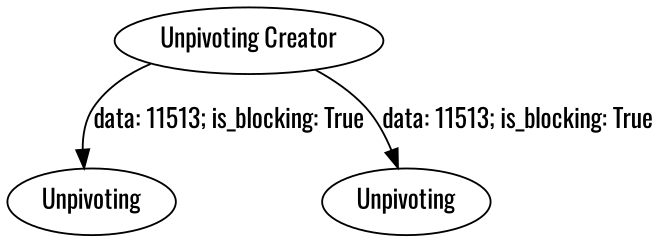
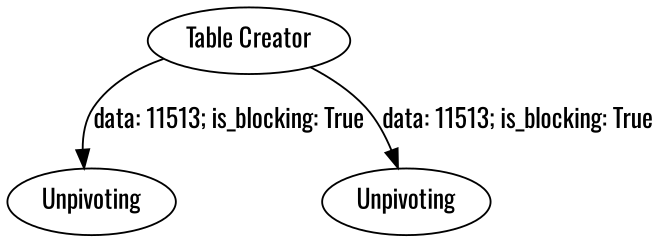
node "Unpivoting Creator": label "Unpivoting Creator" -> "Table Creator"
